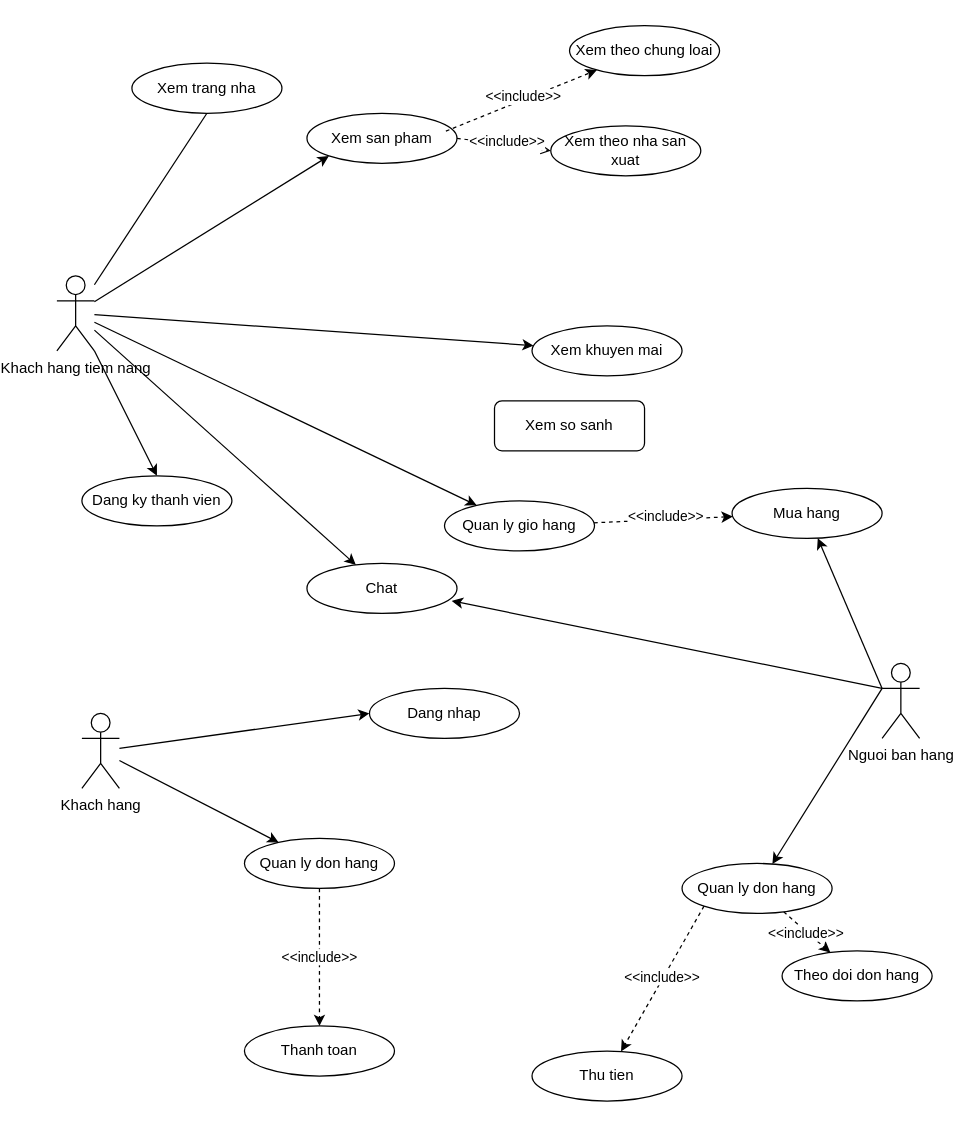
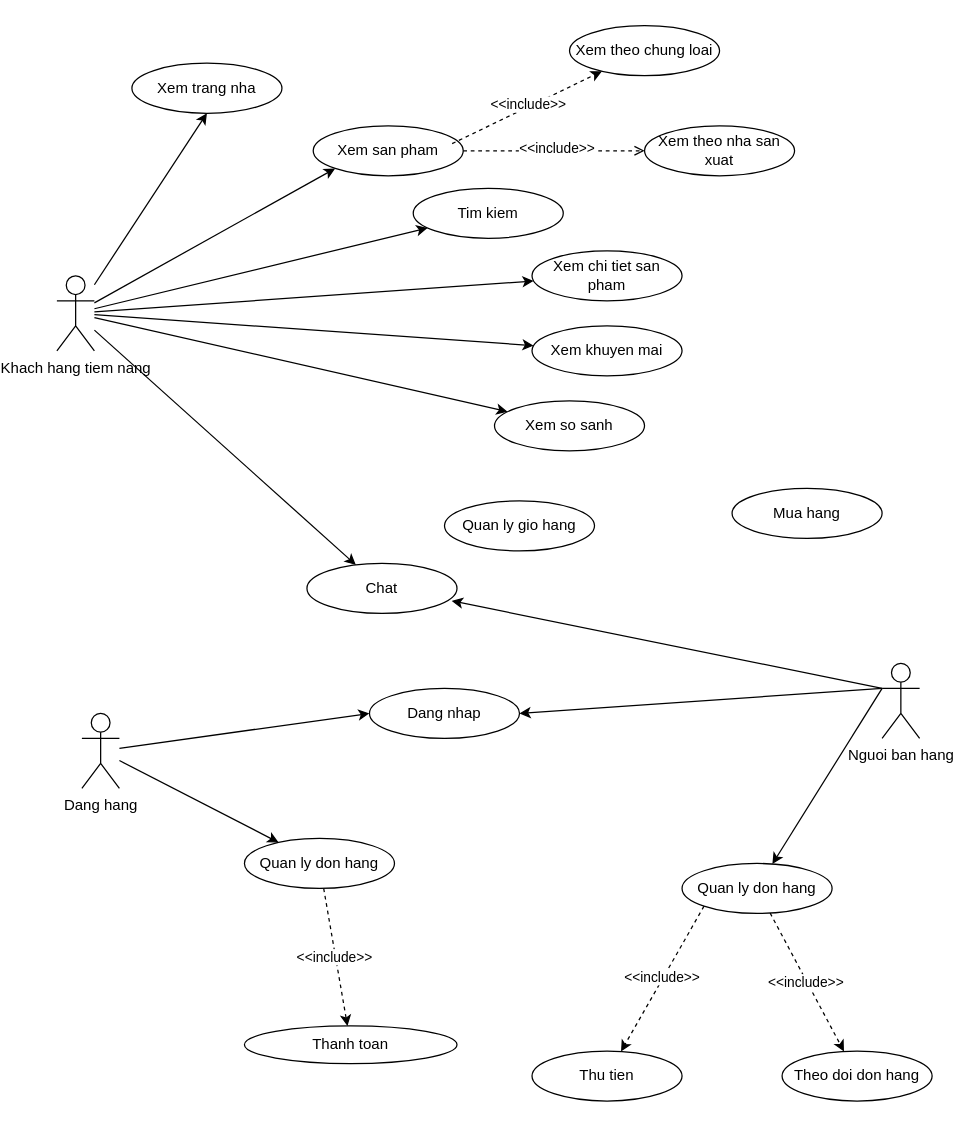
edge "Xem trang nha" -- "Khach hang tiem nang": arrowhead none -> classic
node "Xem san pham": moved (382, 138) -> (388, 151)
node "Xem theo nha san xuat": moved (626, 151) -> (719, 151)
node "Tim kiem": added
edge "Khach hang tiem nang" -> "Tim kiem": added
node "Xem chi tiet san pham": added
edge "Khach hang tiem nang" -> "Xem chi tiet san pham": added
edge "Khach hang tiem nang" -> "Dang ky thanh vien": removed
edge "Khach hang tiem nang" -> "Quan ly gio hang": now "Khach hang tiem nang" -> "Xem so sanh"
node "Xem so sanh": shape rounded rectangle -> ellipse
node "Dang ky thanh vien": removed
edge "Quan ly gio hang" -> "Mua hang": removed, label "<<include>>"
edge "Nguoi ban hang" -> "Mua hang": now "Nguoi ban hang" -> "Dang nhap"
node "Khach hang": label "Khach hang" -> "Dang hang"
node "Theo doi don hang": moved (857, 976) -> (857, 1076)
node "Thanh toan": size 150x50 -> 213x38
